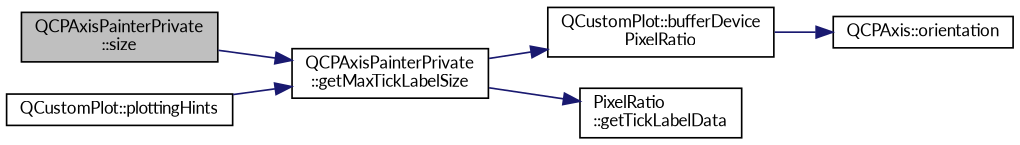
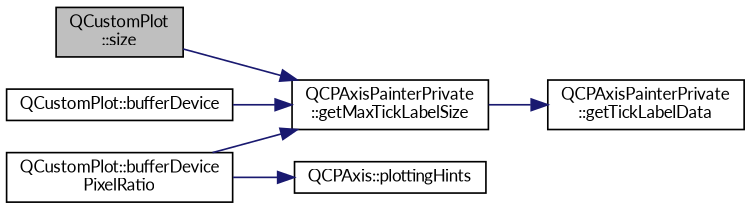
node "QCPAxis::orientation": label "QCPAxis::orientation" -> "QCPAxis::plottingHints"
node "QCPAxisPainterPrivate ::size": label "QCPAxisPainterPrivate ::size" -> "QCustomPlot ::size"
edge "QCPAxisPainterPrivate ::getMaxTickLabelSize" -> "QCustomPlot::bufferDevice PixelRatio": reversed
node "QCustomPlot::plottingHints": label "QCustomPlot::plottingHints" -> "QCustomPlot::bufferDevice"
node "PixelRatio ::getTickLabelData": label "PixelRatio ::getTickLabelData" -> "QCPAxisPainterPrivate ::getTickLabelData"
